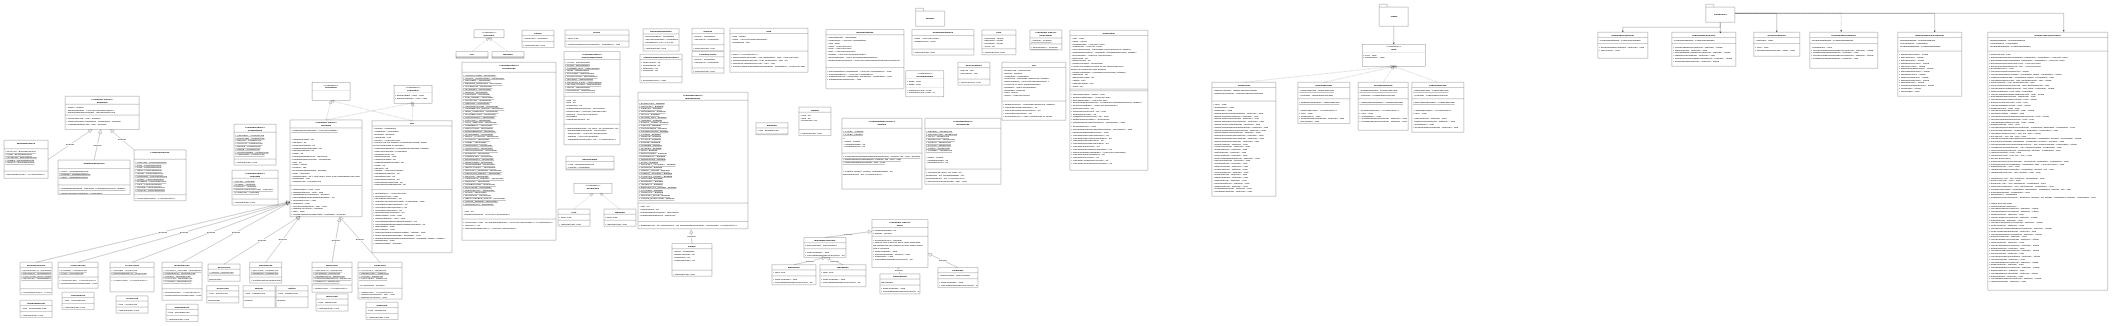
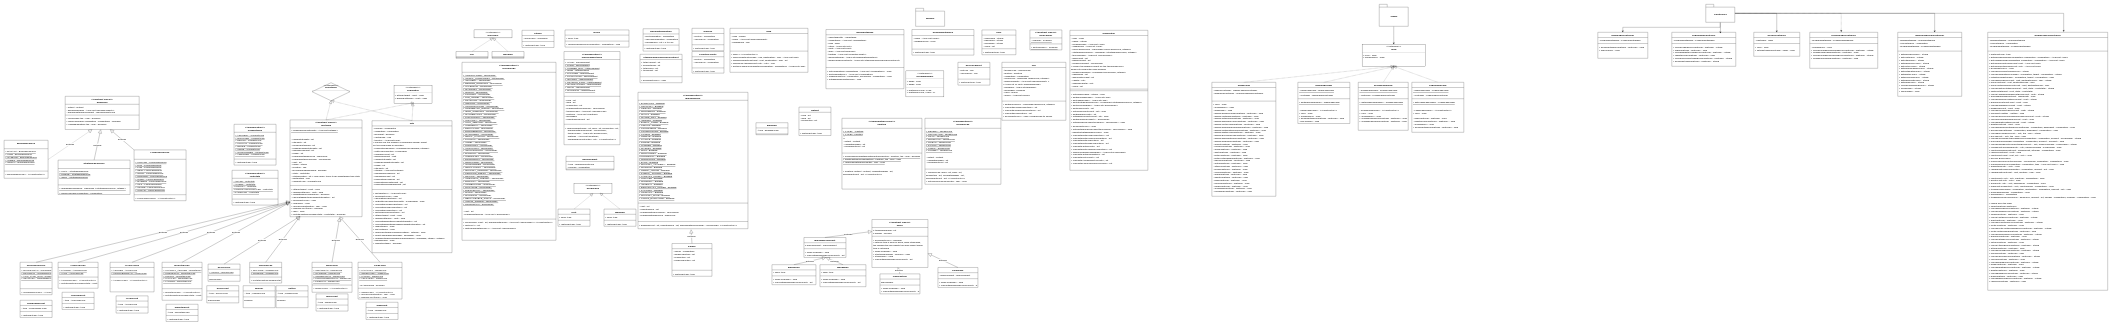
node "<<Interface>> Workable": size 30x8 -> 38x8
node "<<Interface>> Selectable": shape rectangle -> diamond
edge "+ BANANA : BonusResource + COW : BonusResource + GAZELLE : BonusResource + SHEEP : BonusResource + WHEAT : BonusResource" -> "+ isTileValid (tile : Tile) : boolean + isDiscoverable (civilization : Civilization) : boolean + canBeExploited (tile : Tile) : boolean": style solid -> dashed
